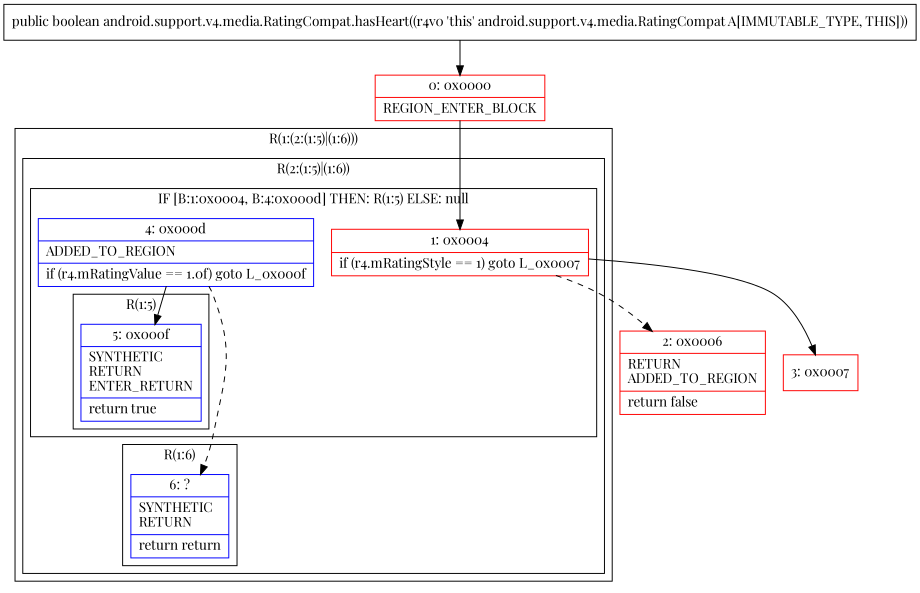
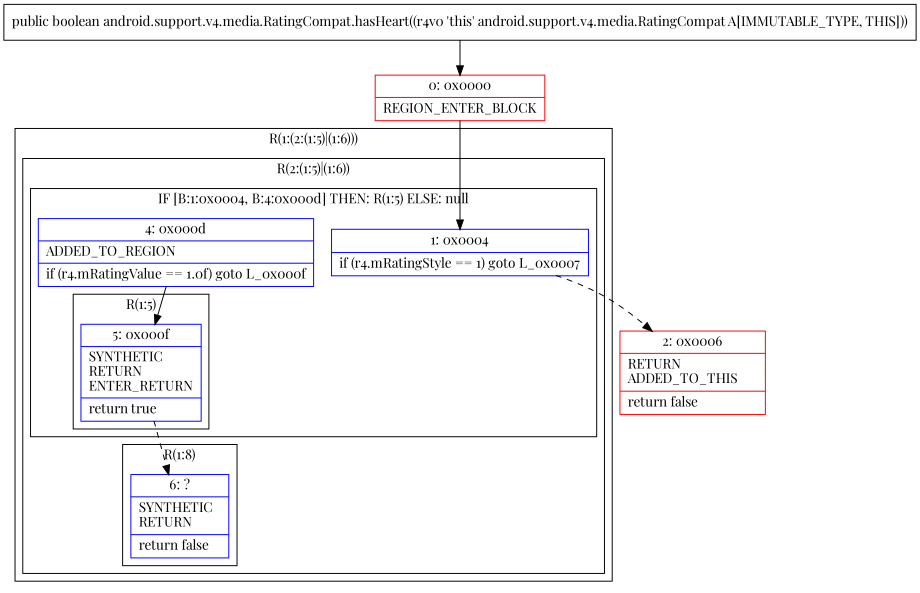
node "1: 0x0004": color red -> blue
node "3: 0x0007": removed
edge "4: 0x000d" -> "6: ?": now "5: 0x000f" -> "6: ?"
node "2: 0x0006": text "ADDED_TO_REGION" -> "ADDED_TO_THIS"
cluster "R(1:6)": label "R(1:6)" -> "R(1:8)"
node "6: ?": text "return return" -> "return false"
